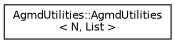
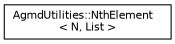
node "AgmdUtilities::AgmdUtilities < N, List >": label "AgmdUtilities::AgmdUtilities < N, List >" -> "AgmdUtilities::NthElement < N, List >"
